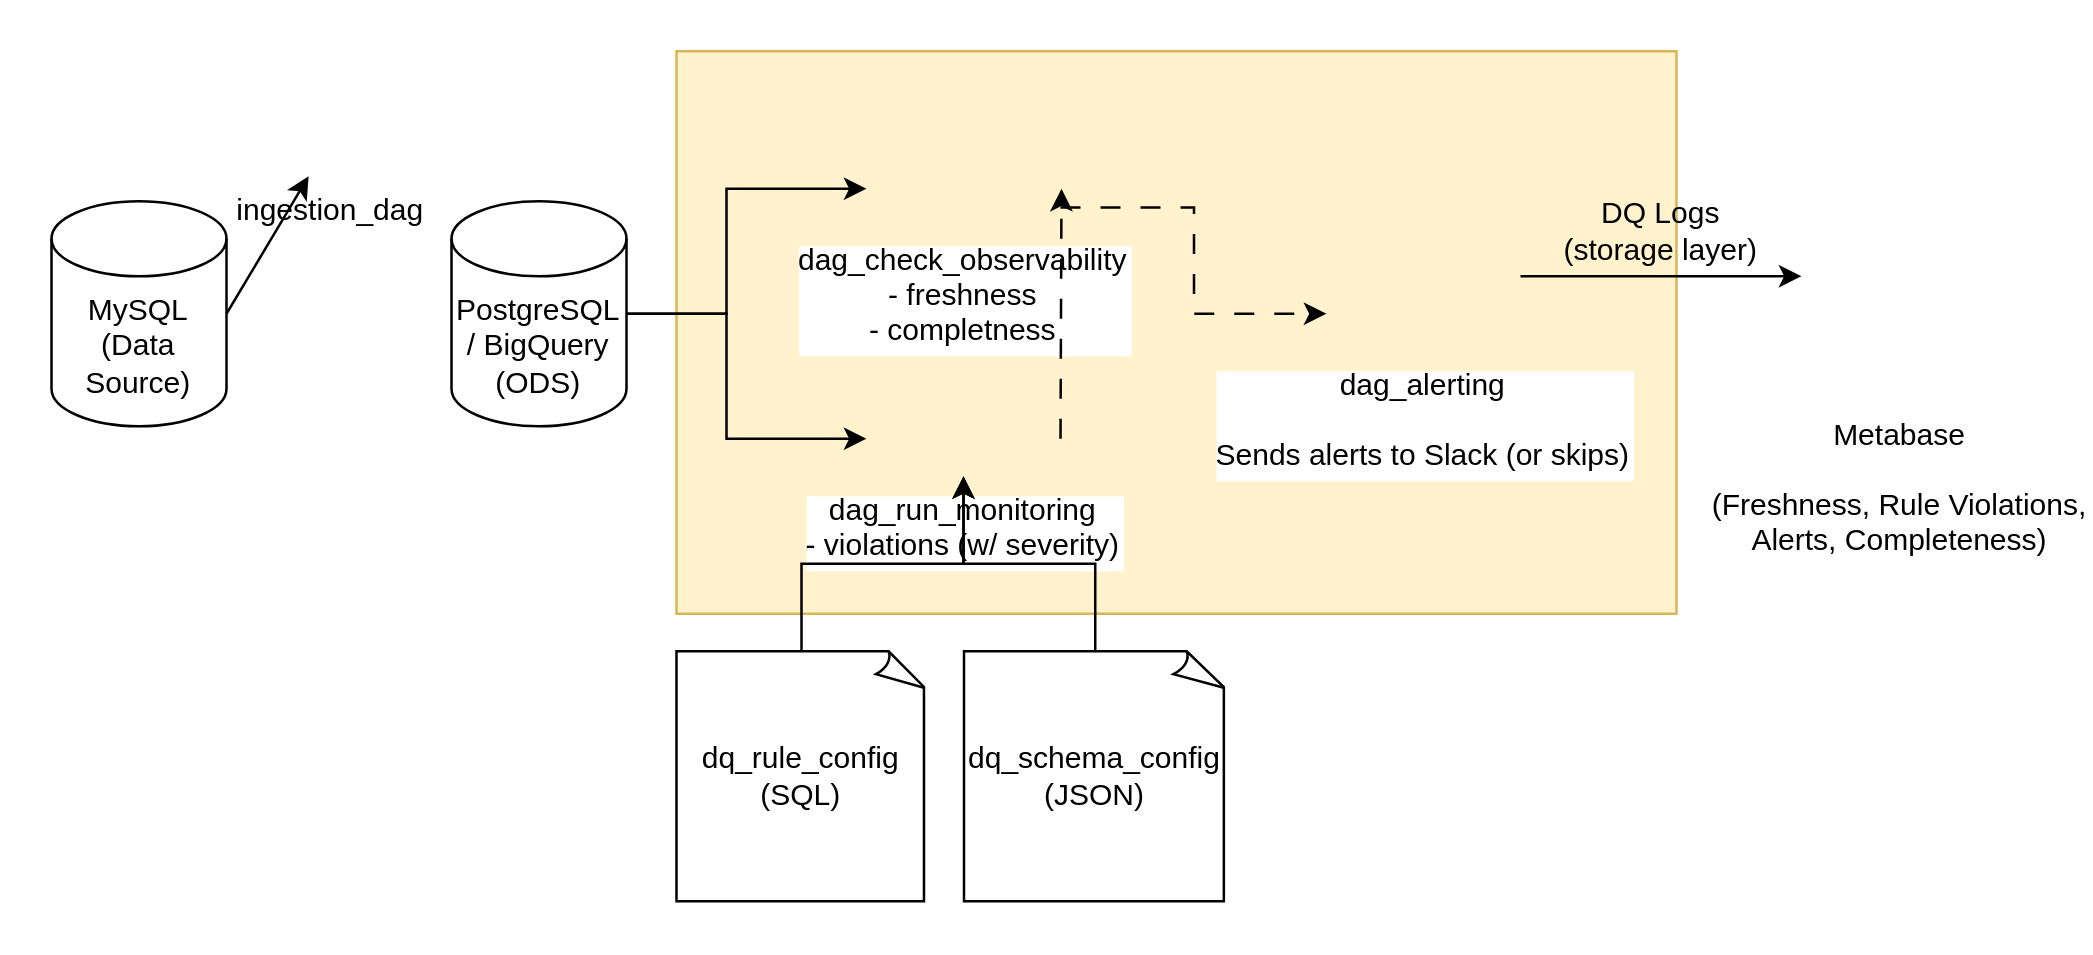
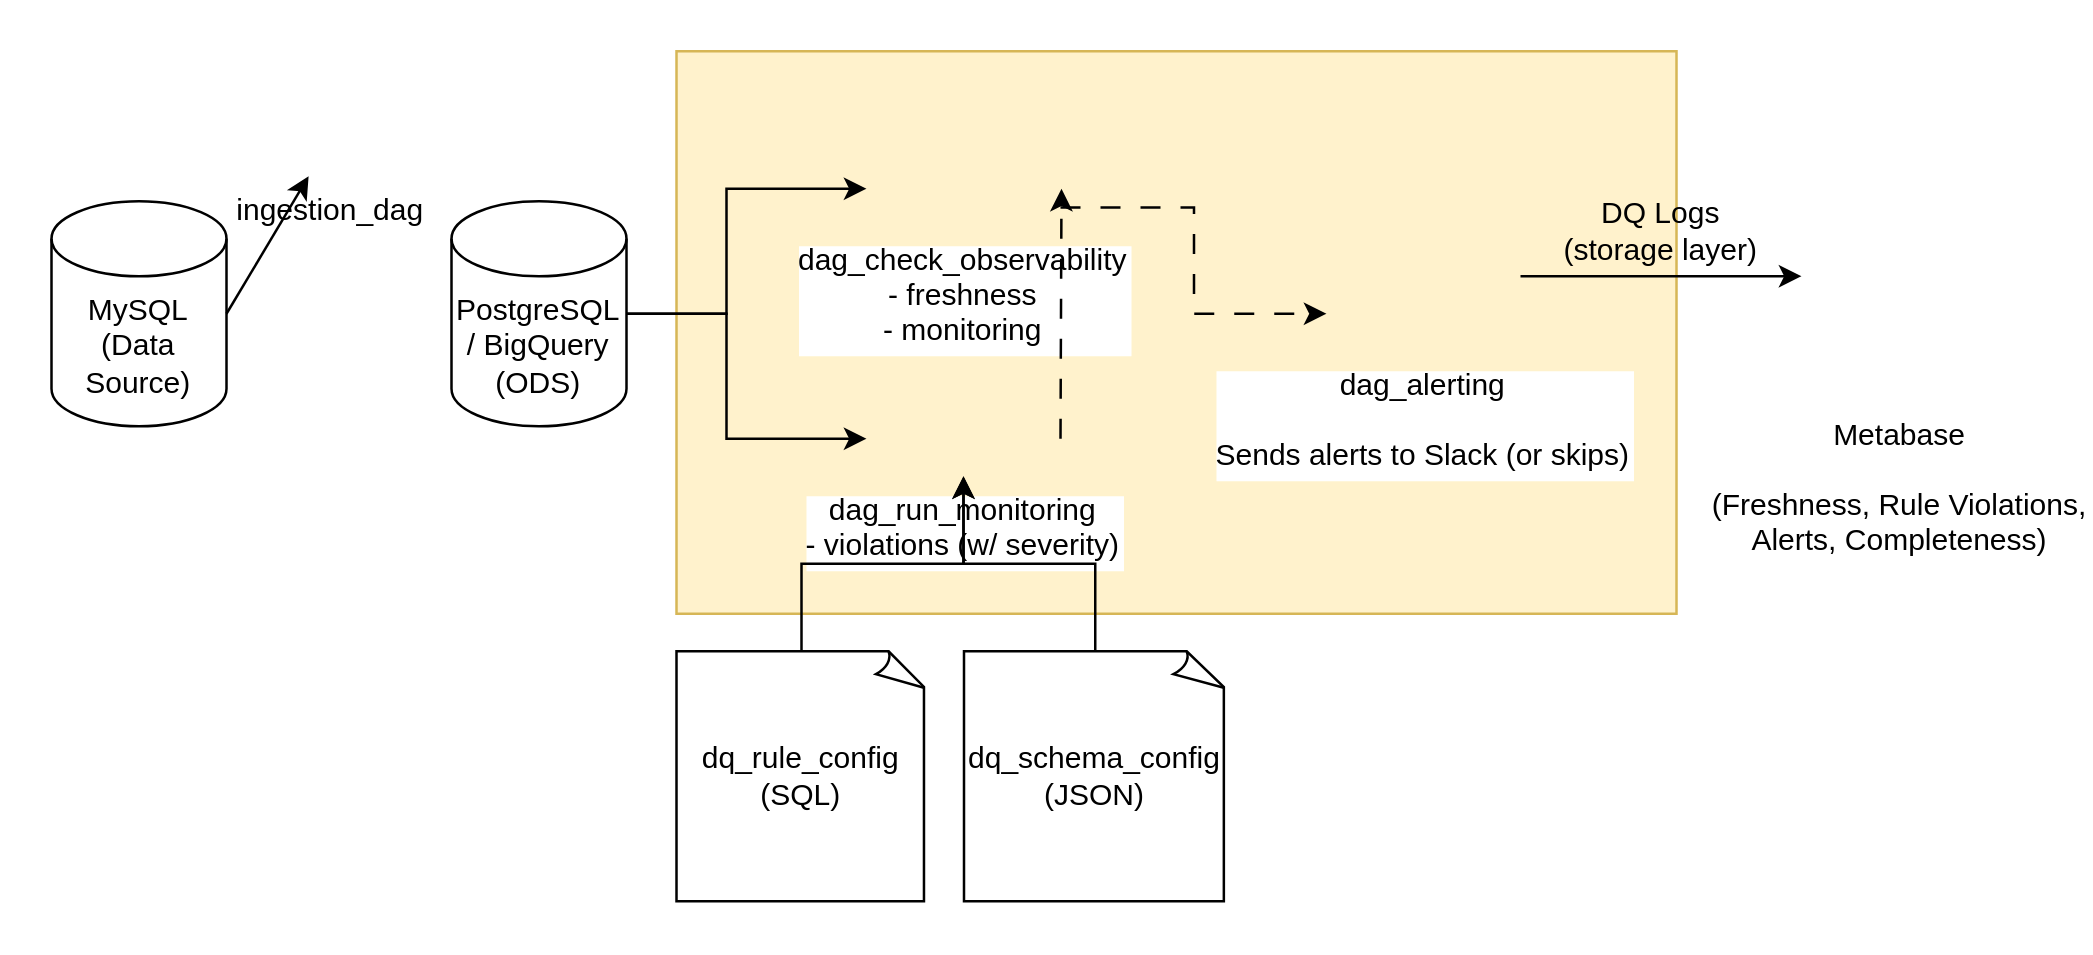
node "dag_check_observability - freshness - completness": label "dag_check_observability - freshness - completness" -> "dag_check_observability - freshness - monitoring"
